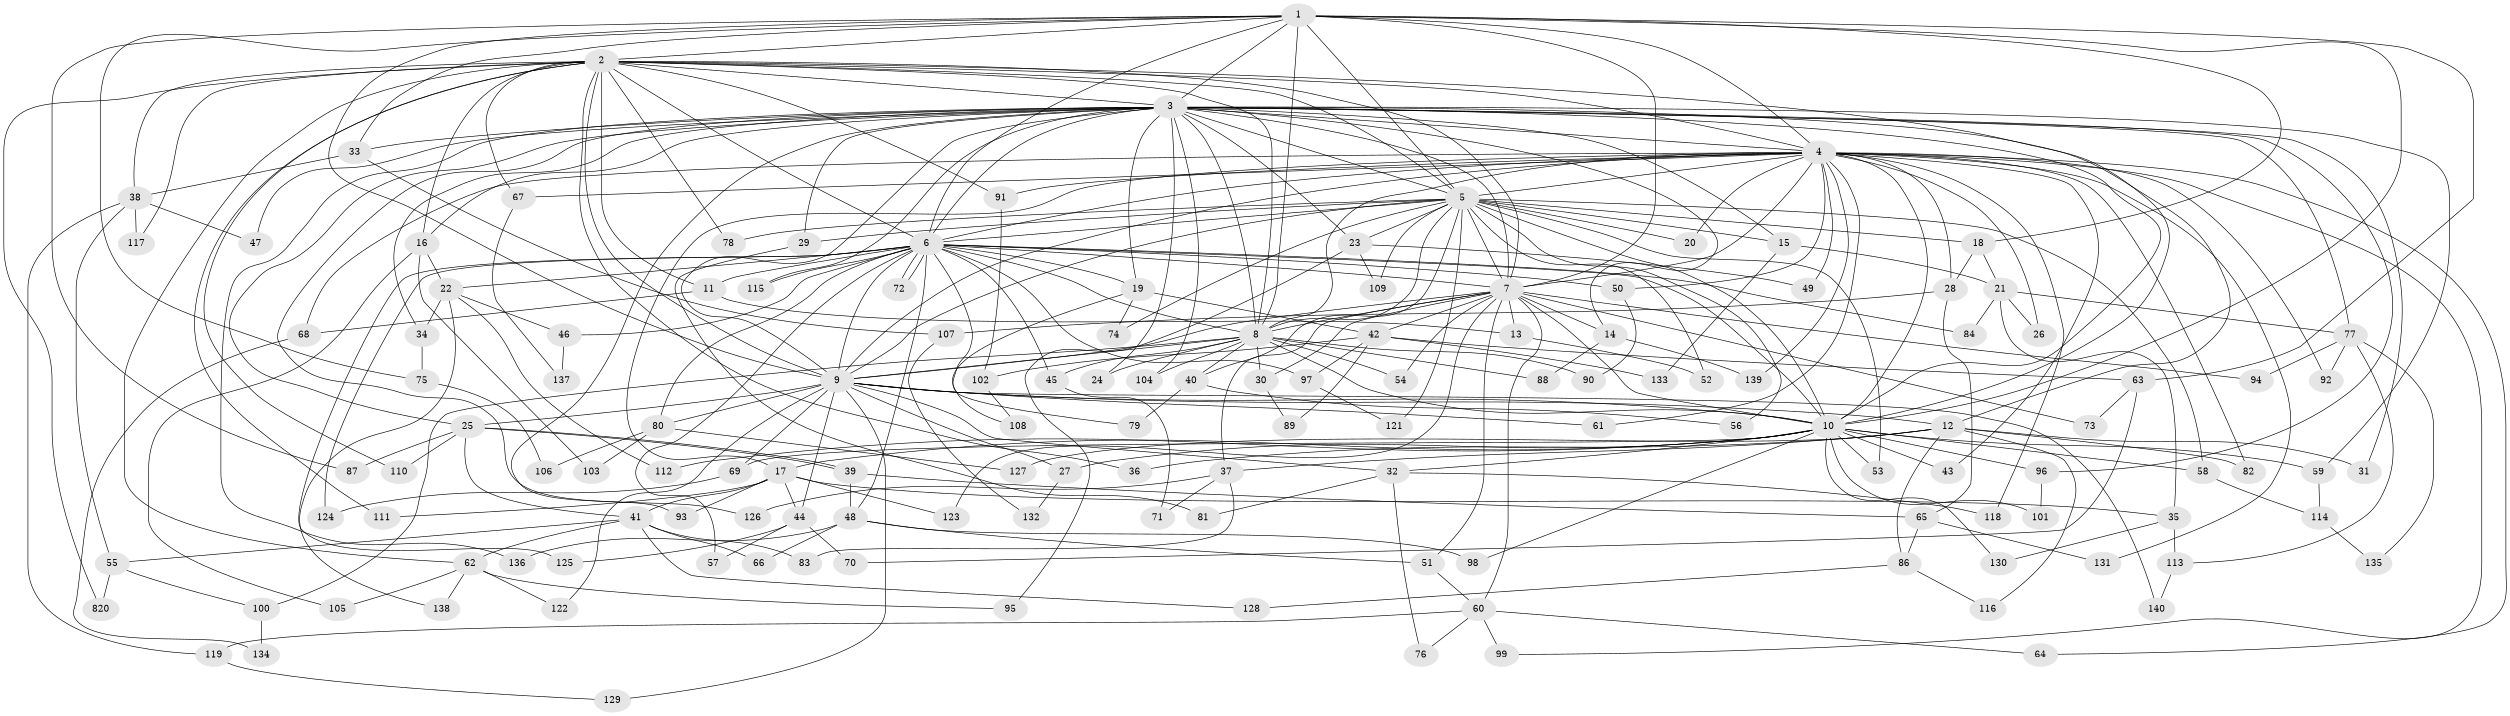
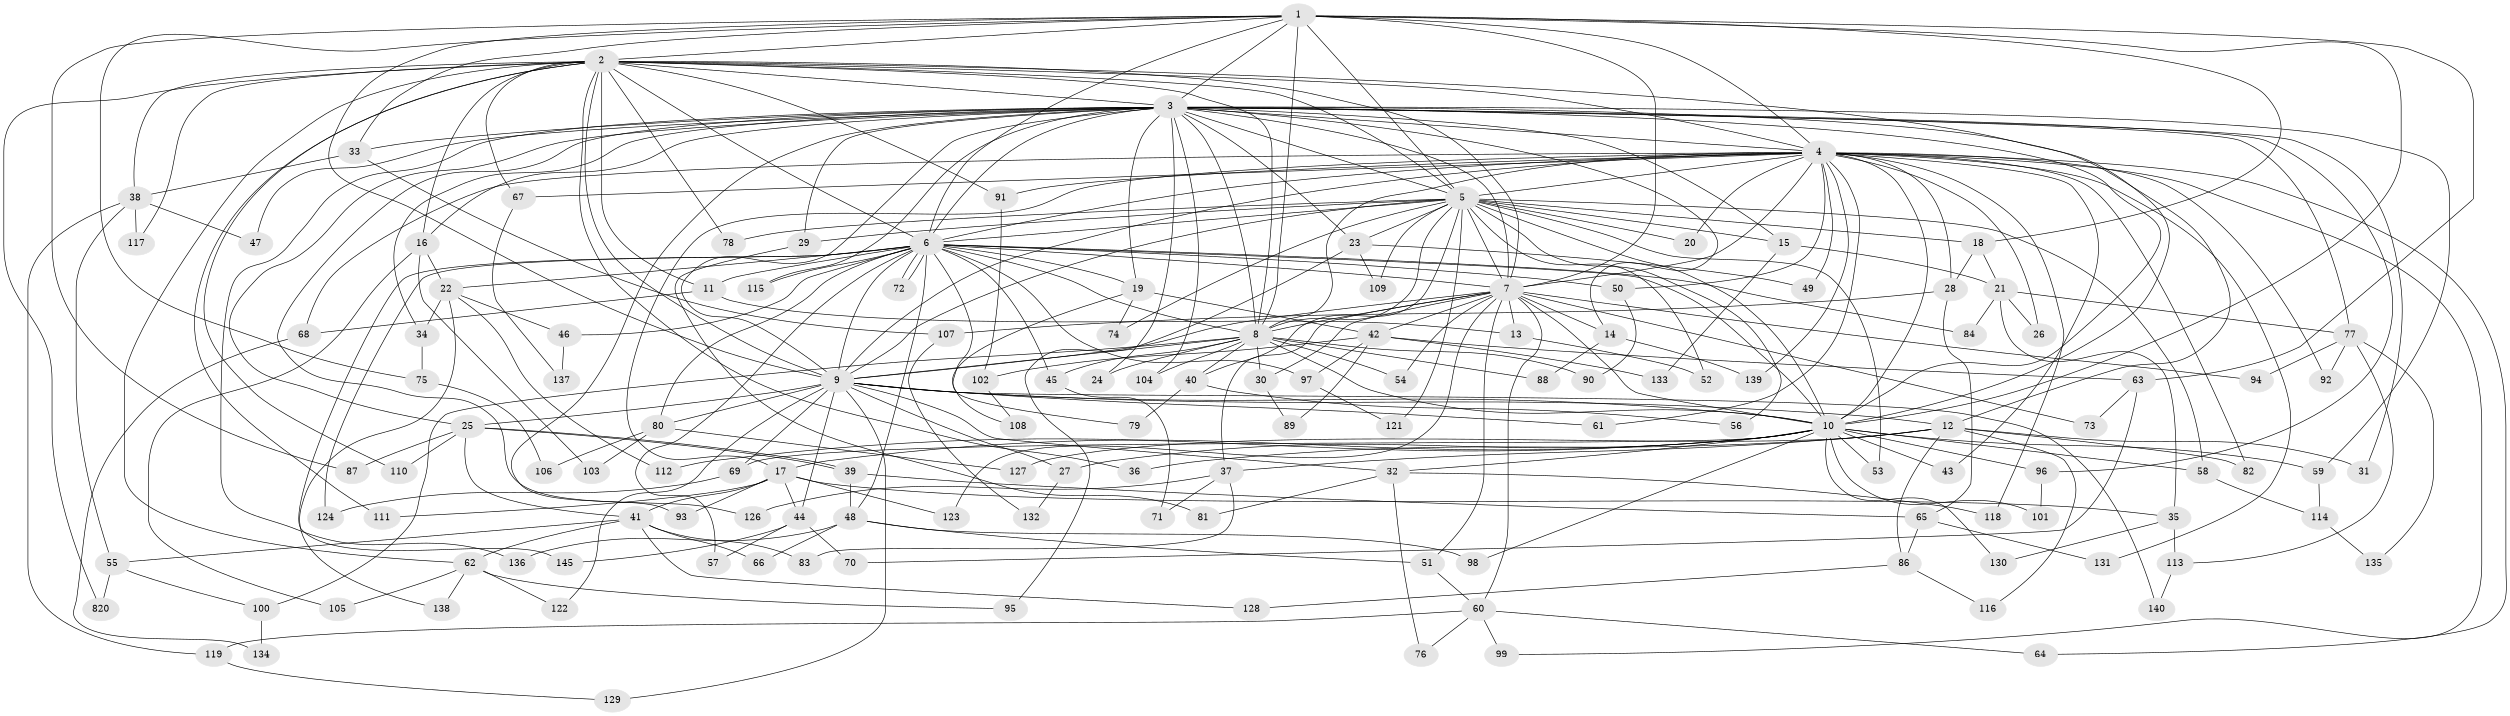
node "125": label "125" -> "145"
